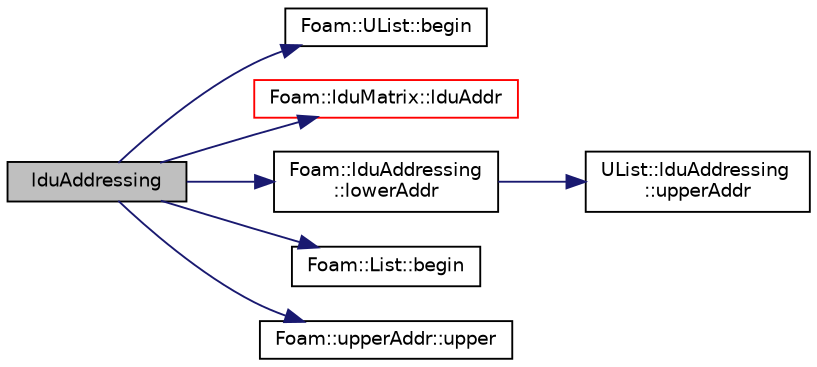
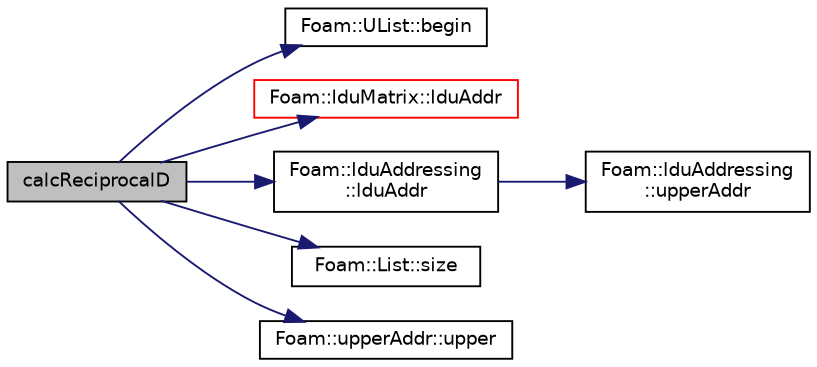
node "lduAddressing": label "lduAddressing" -> "calcReciprocalD"
node "Foam::lduAddressing ::lowerAddr": label "Foam::lduAddressing ::lowerAddr" -> "Foam::lduAddressing ::lduAddr"
node "UList::lduAddressing ::upperAddr": label "UList::lduAddressing ::upperAddr" -> "Foam::lduAddressing ::upperAddr"
node "Foam::List::begin": label "Foam::List::begin" -> "Foam::List::size"
